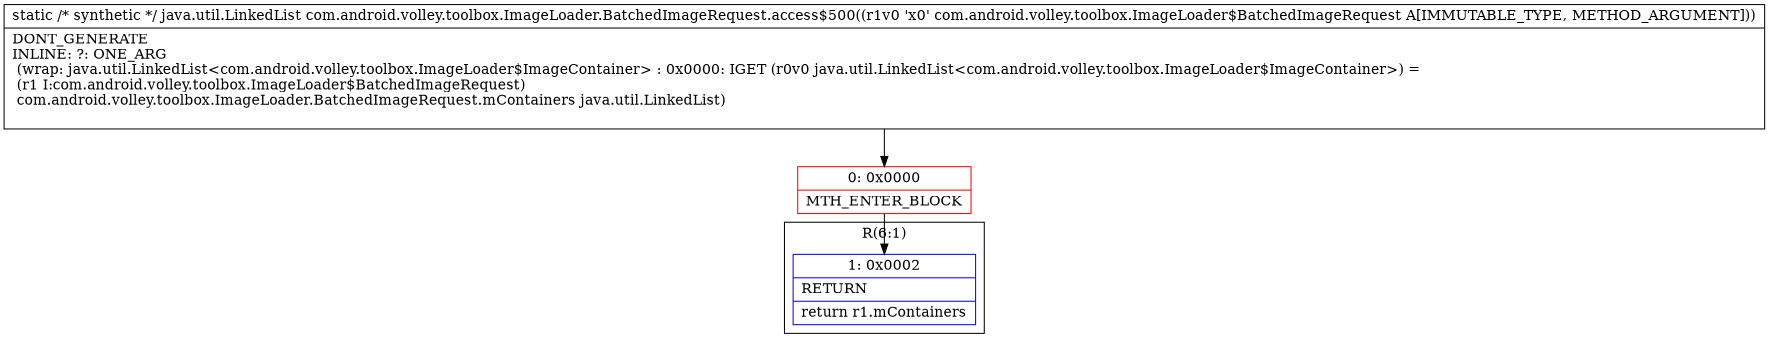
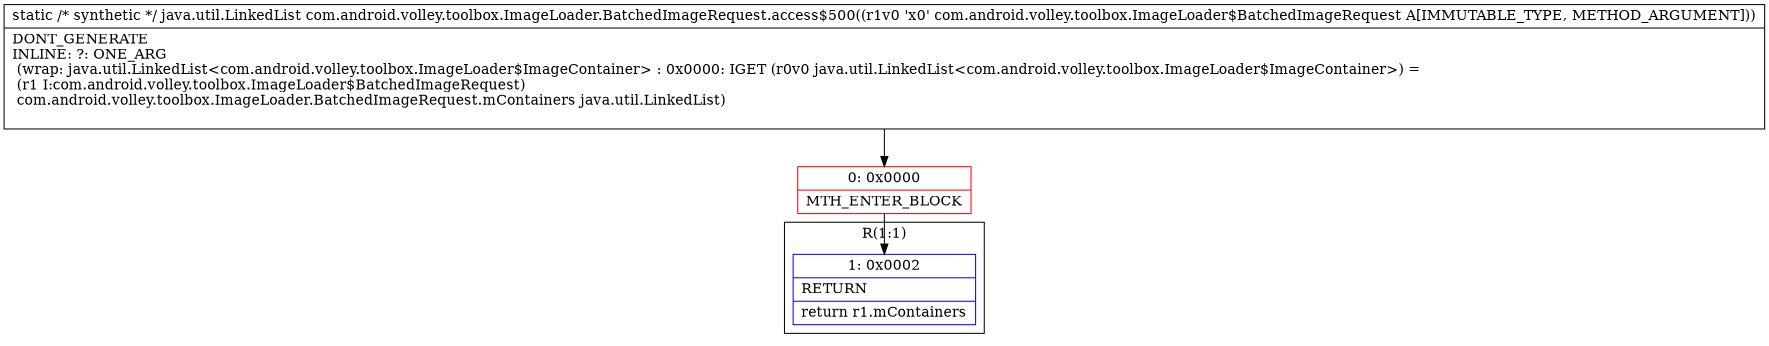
cluster "R(6:1)": label "R(6:1)" -> "R(1:1)"
